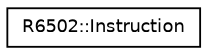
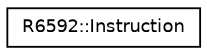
node "R6502::Instruction": label "R6502::Instruction" -> "R6592::Instruction"
